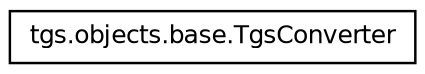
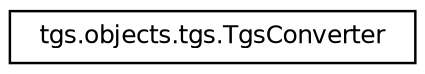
node "tgs.objects.base.TgsConverter": label "tgs.objects.base.TgsConverter" -> "tgs.objects.tgs.TgsConverter"
